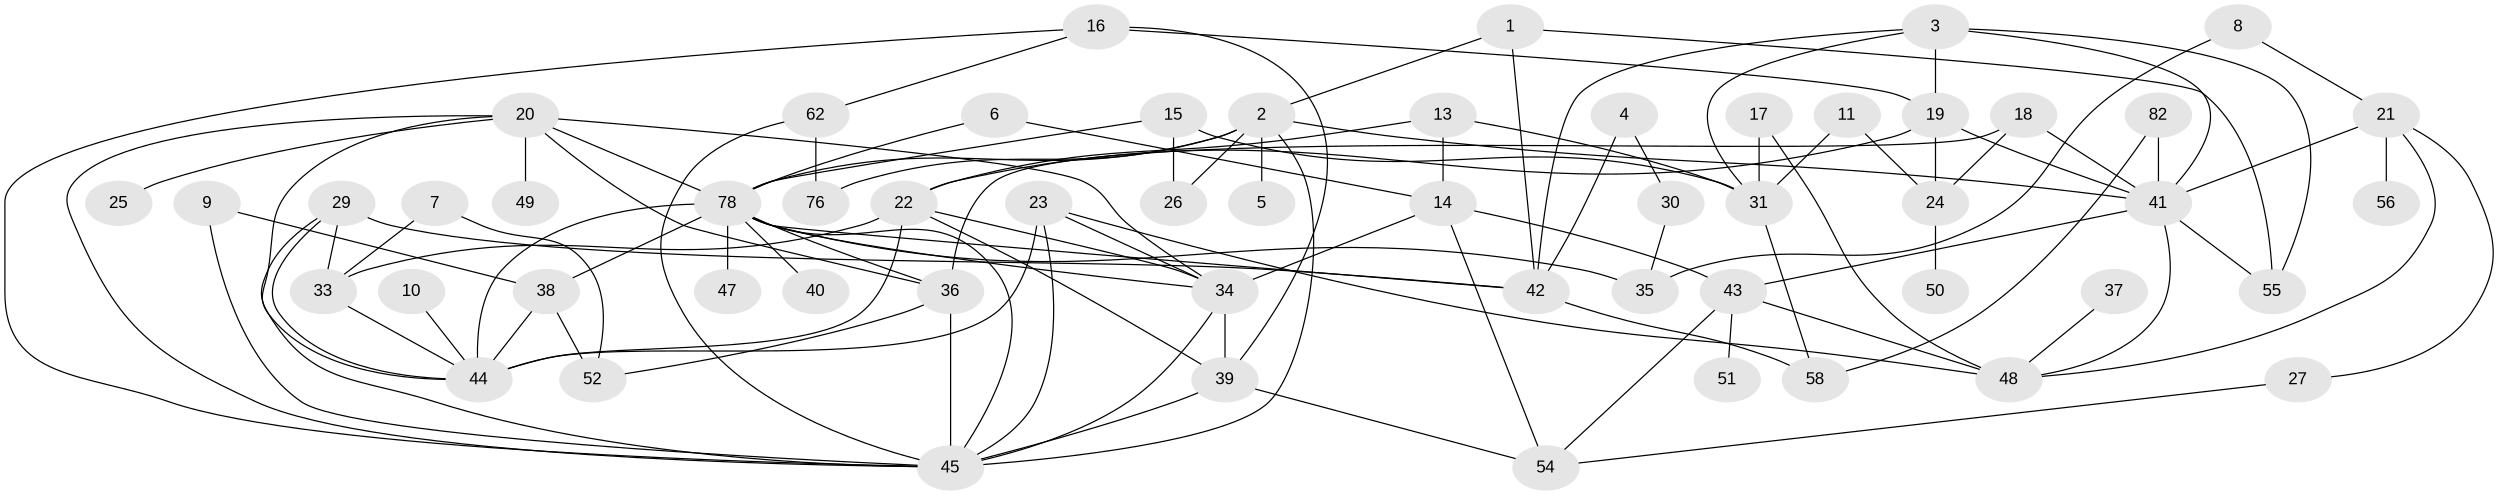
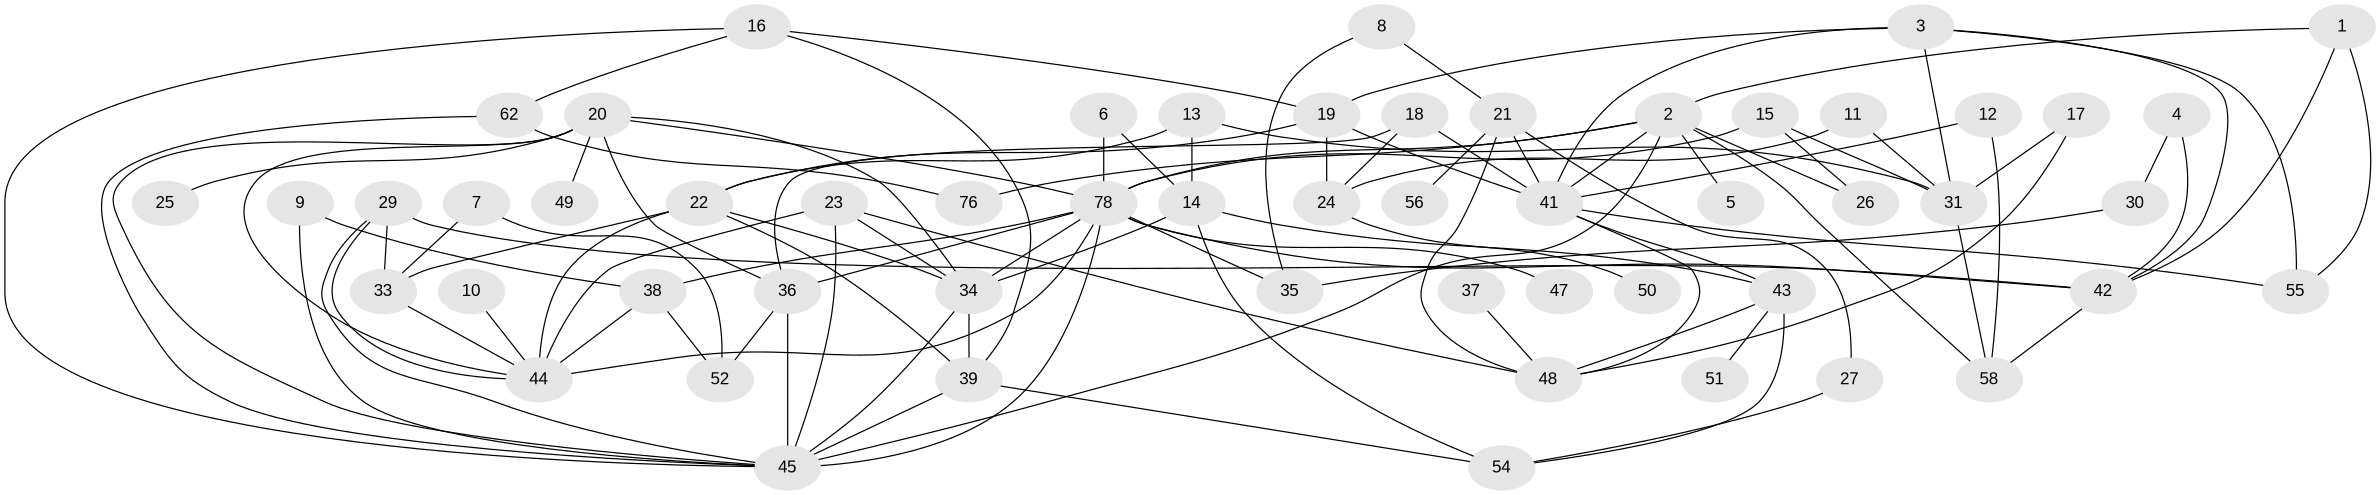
node "82": label "82" -> "12"
edge "2" -- "58": added
node "40": removed
